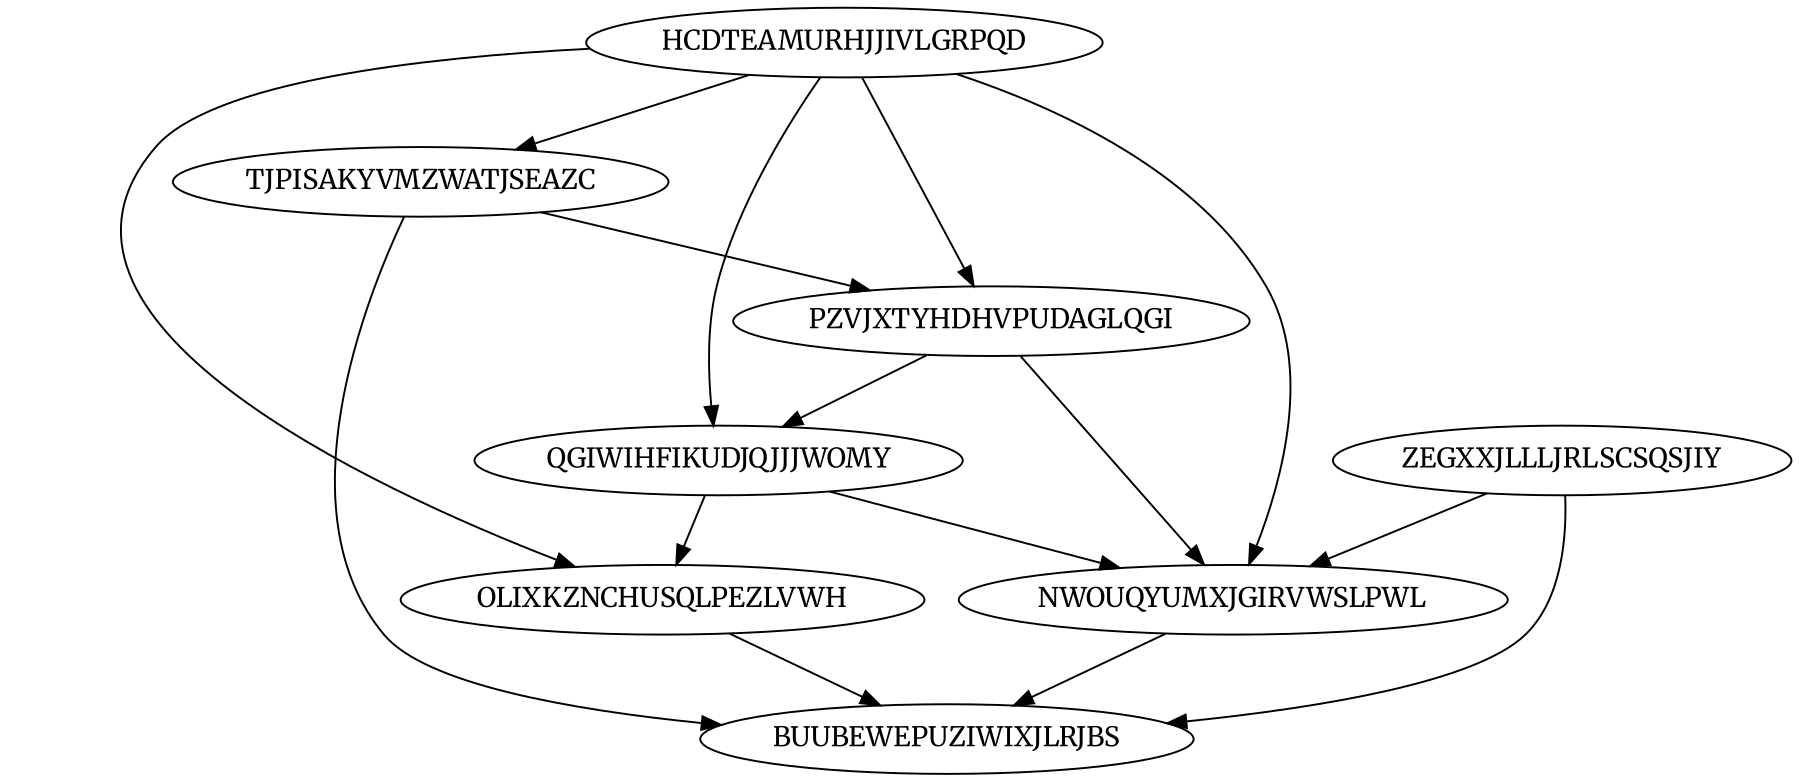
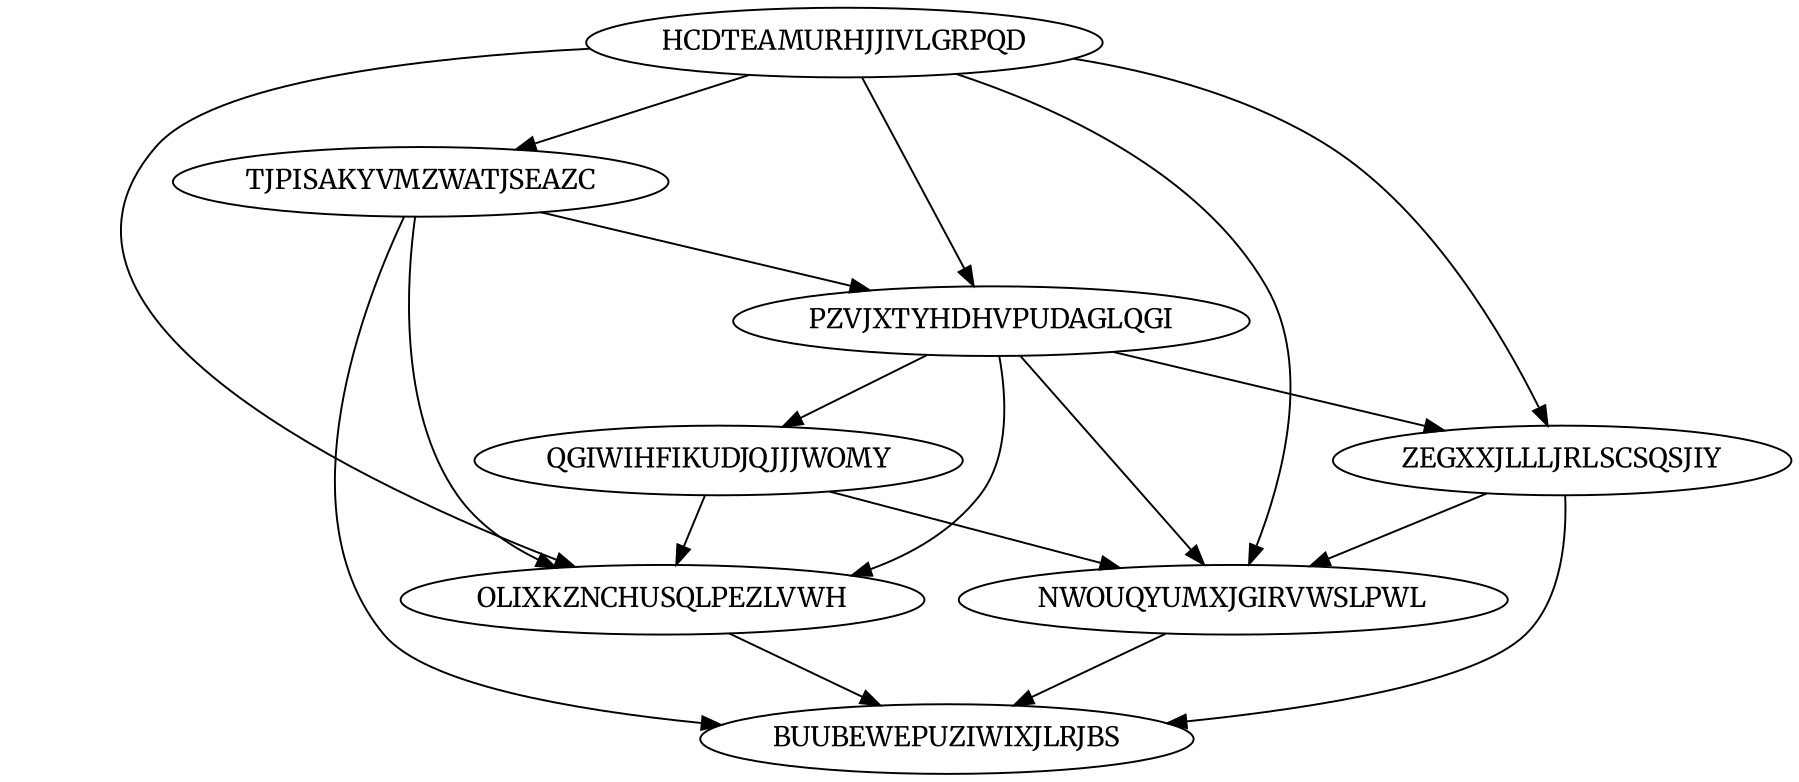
edge "HCDTEAMURHJJIVLGRPQD" -> "QGIWIHFIKUDJQJJJWOMY": now "HCDTEAMURHJJIVLGRPQD" -> "ZEGXXJLLLJRLSCSQSJIY"
edge "PZVJXTYHDHVPUDAGLQGI" -> "ZEGXXJLLLJRLSCSQSJIY": added
edge "TJPISAKYVMZWATJSEAZC" -> "OLIXKZNCHUSQLPEZLVWH": added
edge "PZVJXTYHDHVPUDAGLQGI" -> "OLIXKZNCHUSQLPEZLVWH": added
